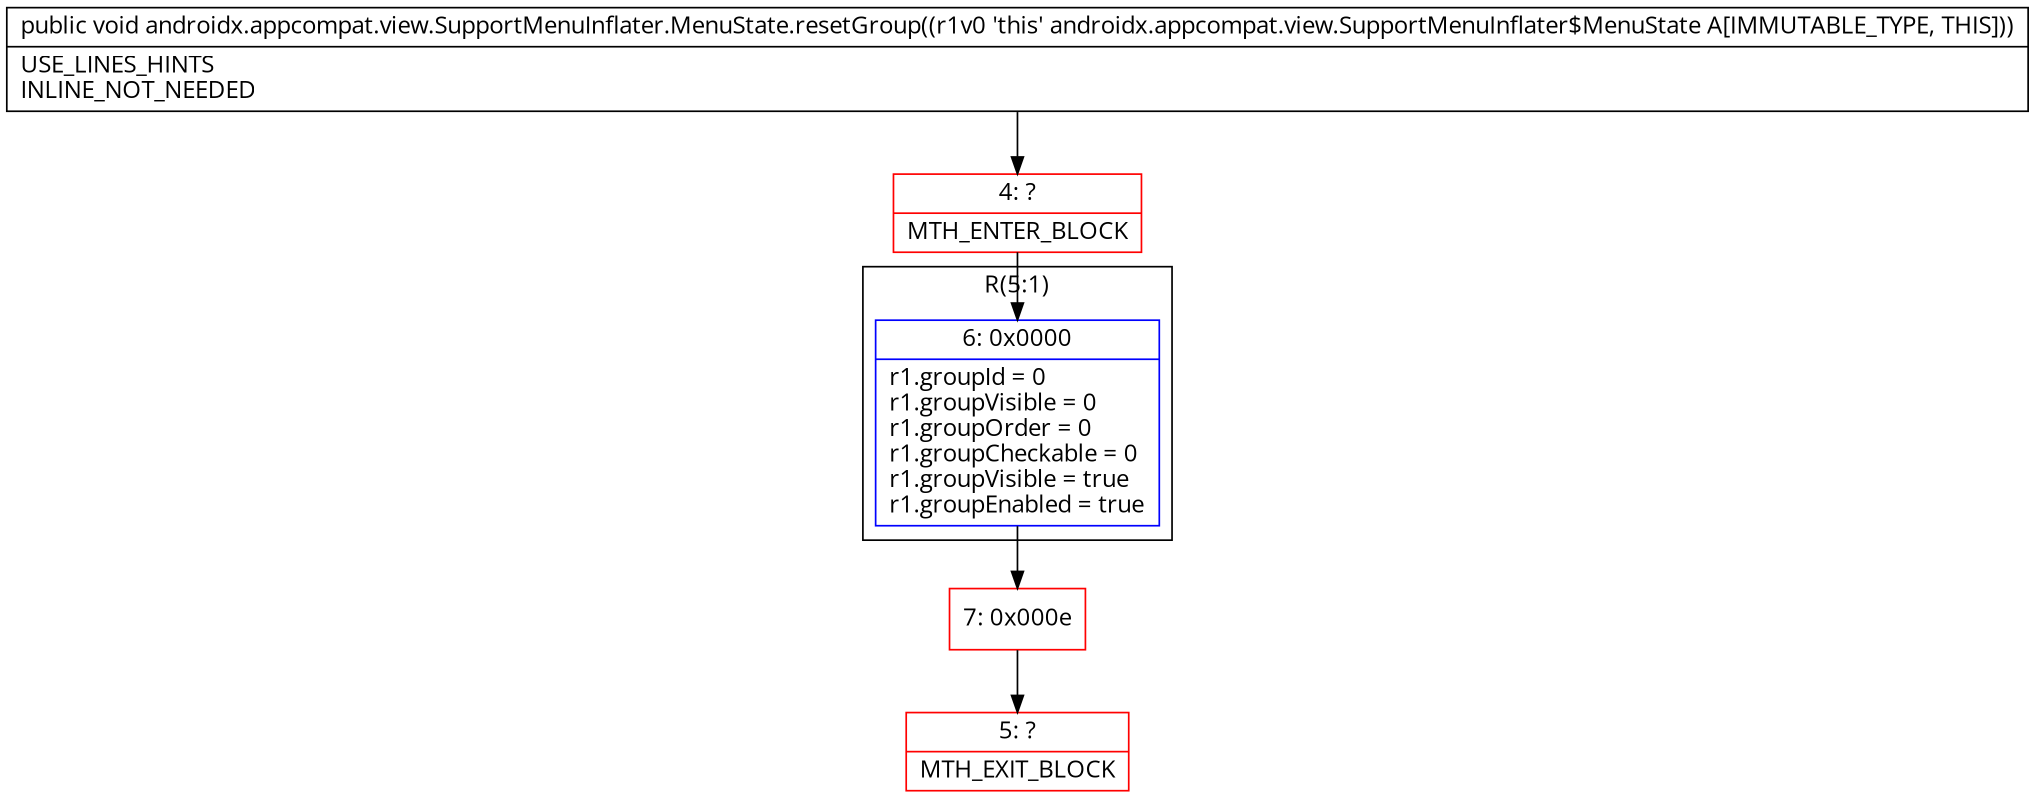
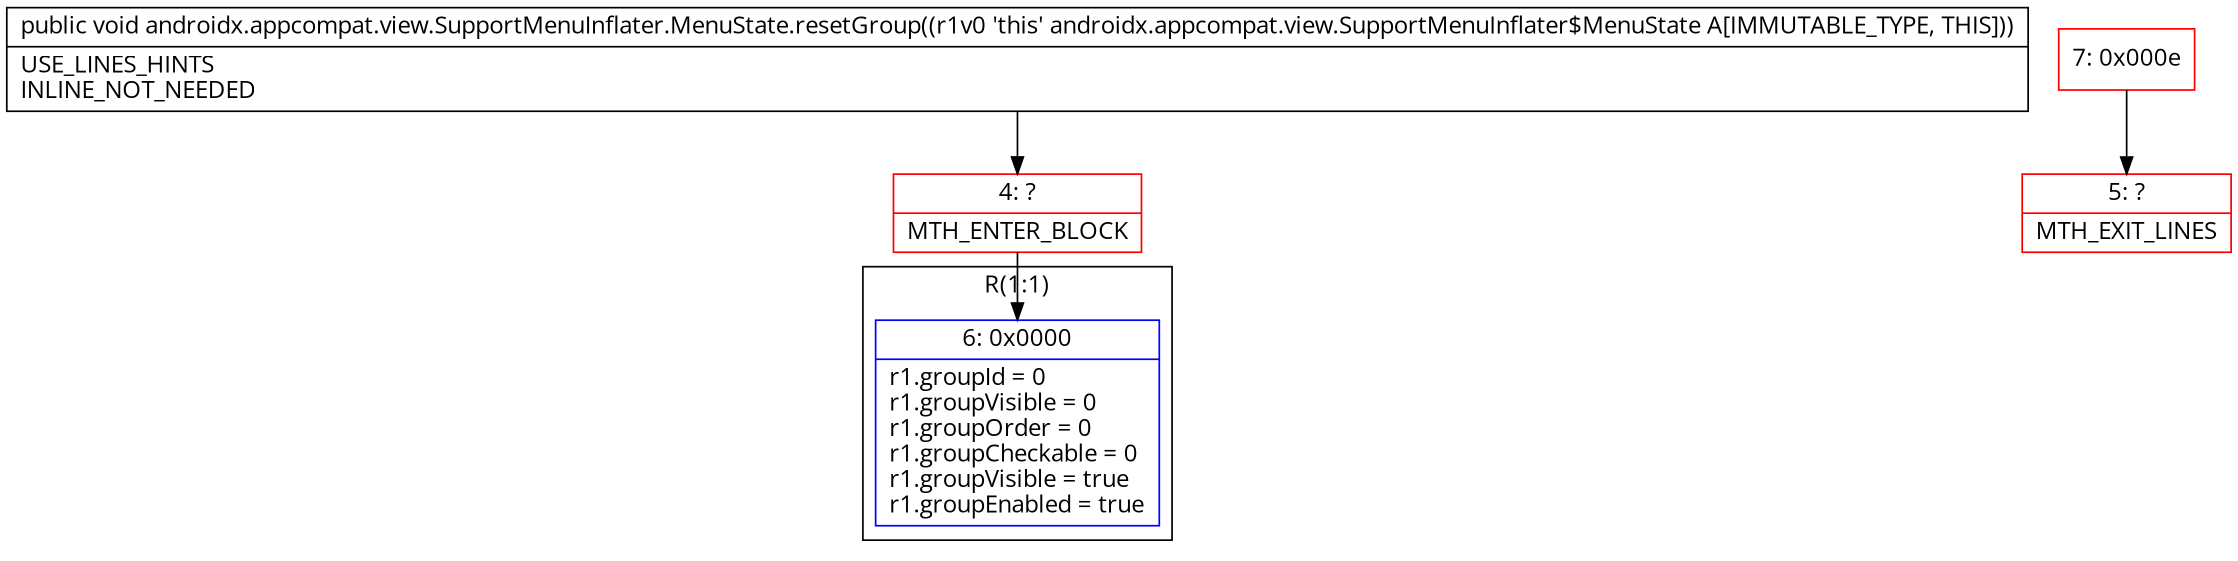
cluster "R(5:1)": label "R(5:1)" -> "R(1:1)"
edge "6: 0x0000" -> "7: 0x000e": removed
node "5: ?": text "MTH_EXIT_BLOCK" -> "MTH_EXIT_LINES"
